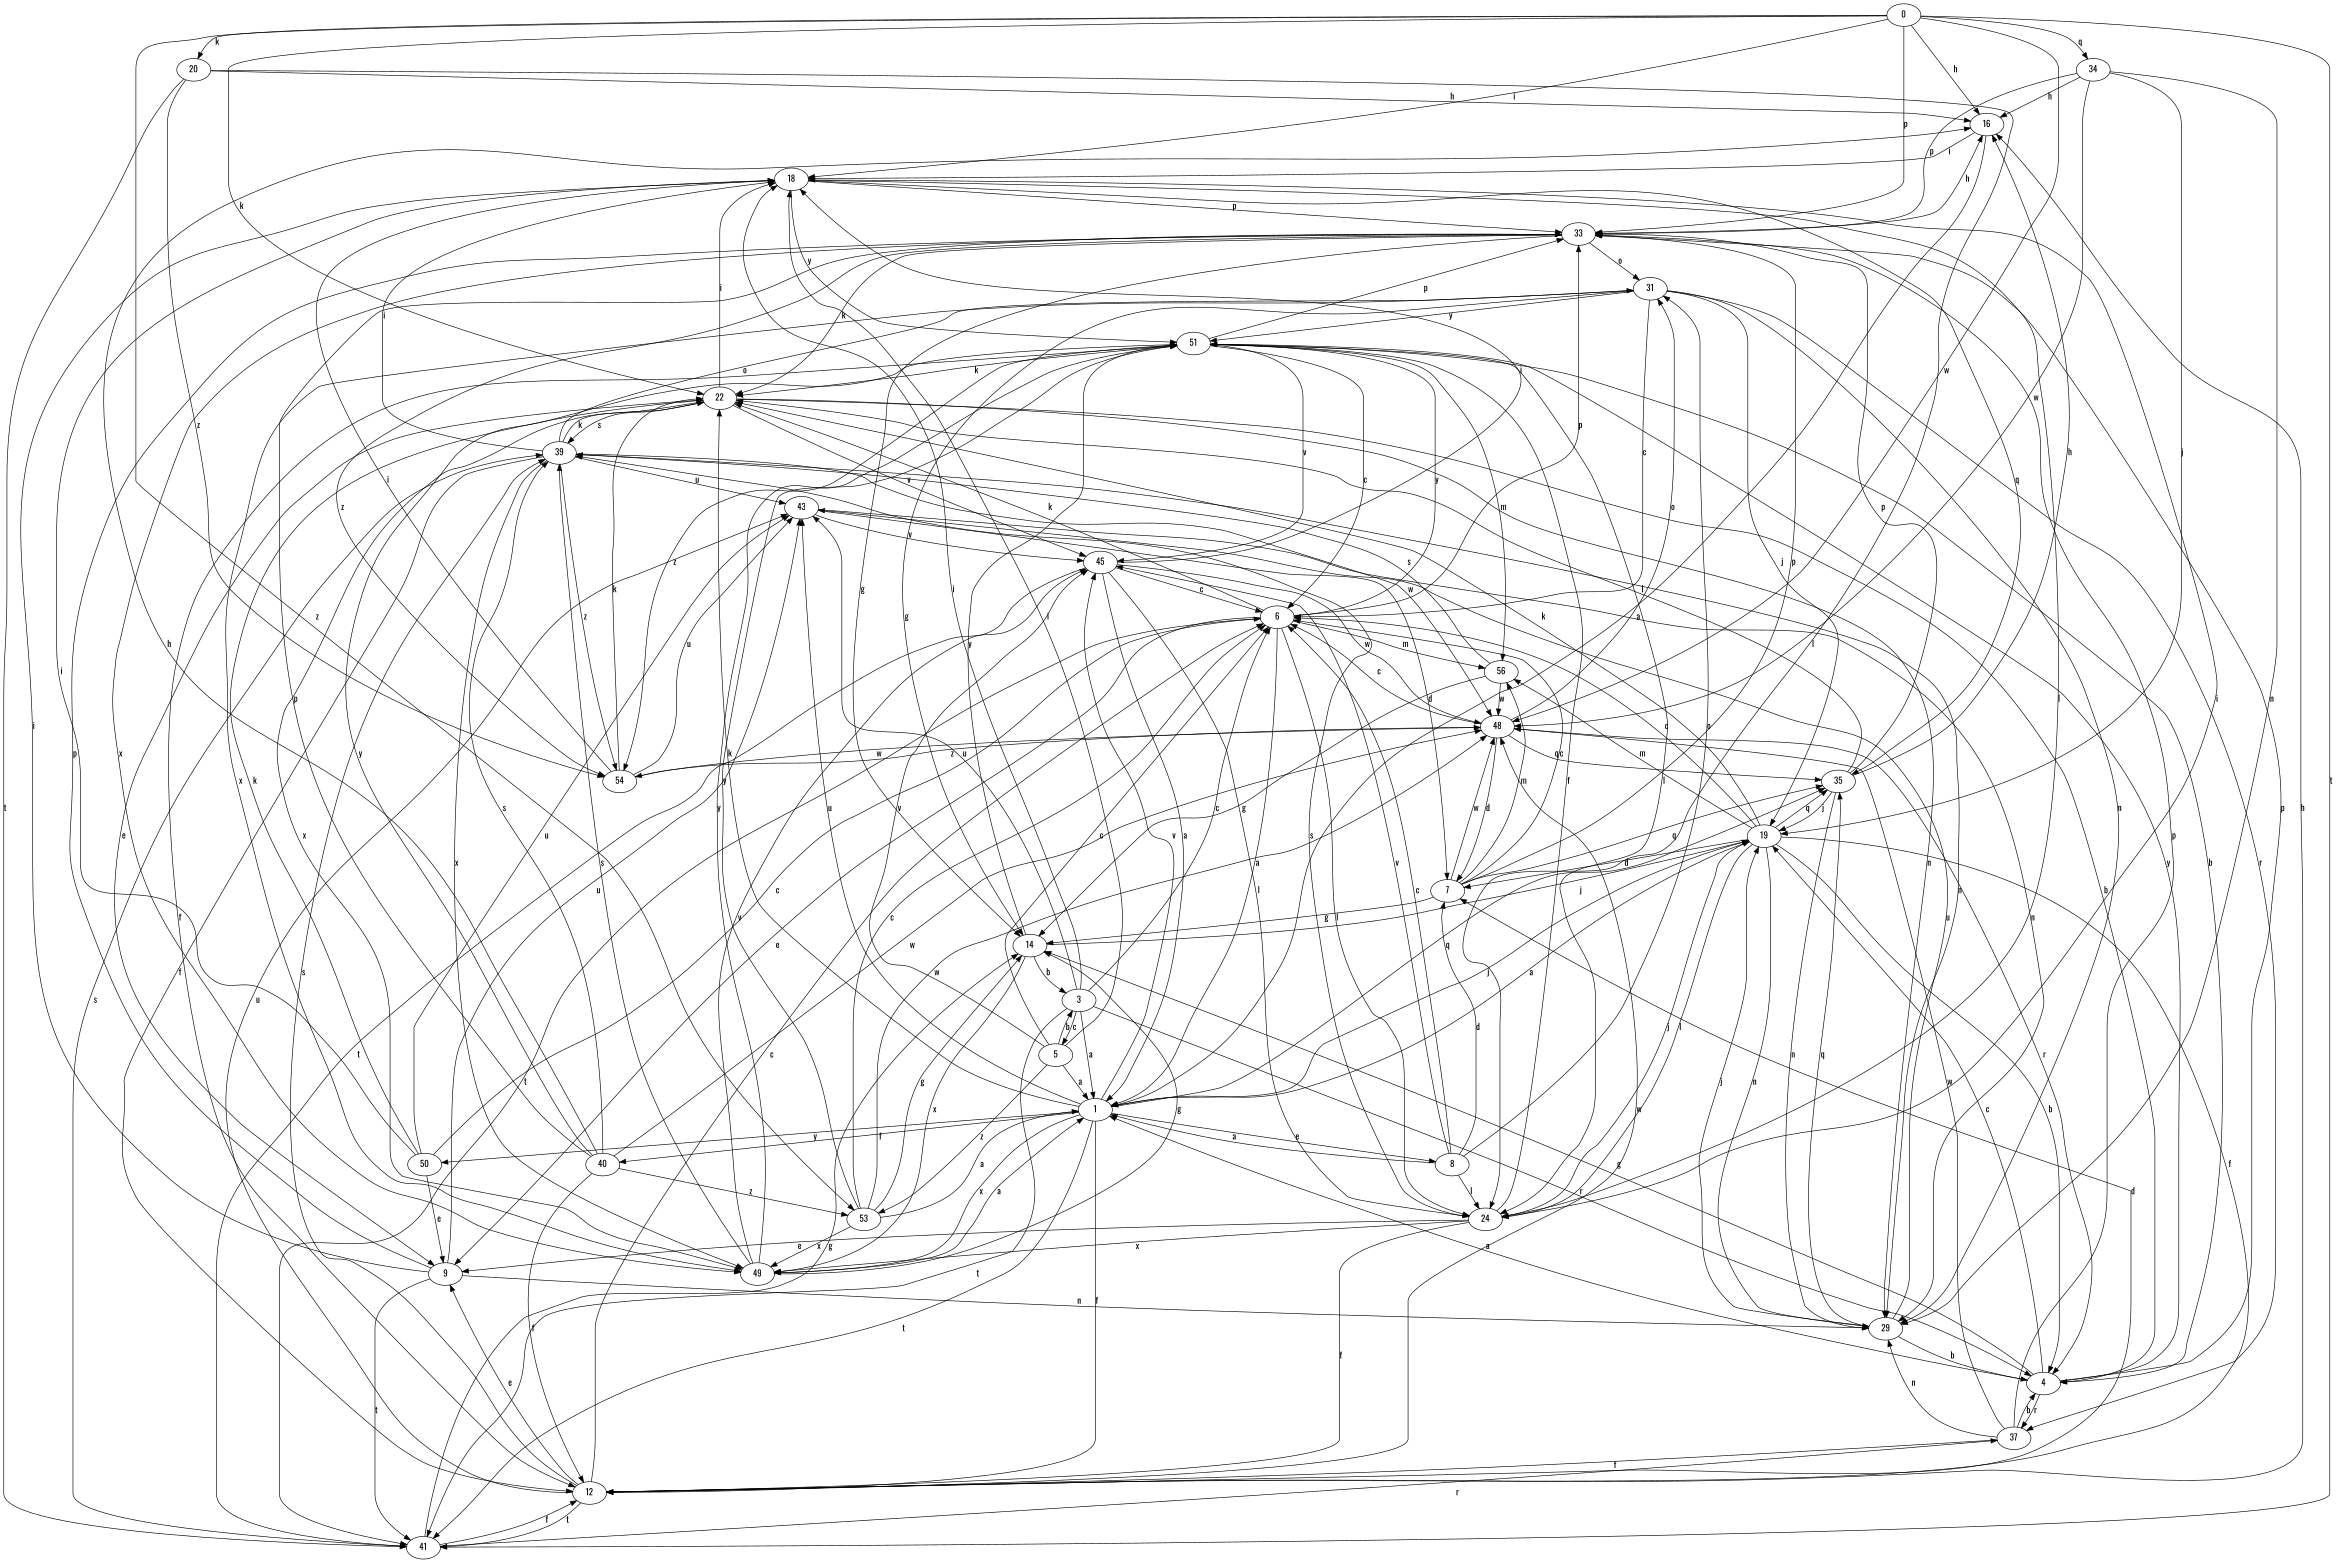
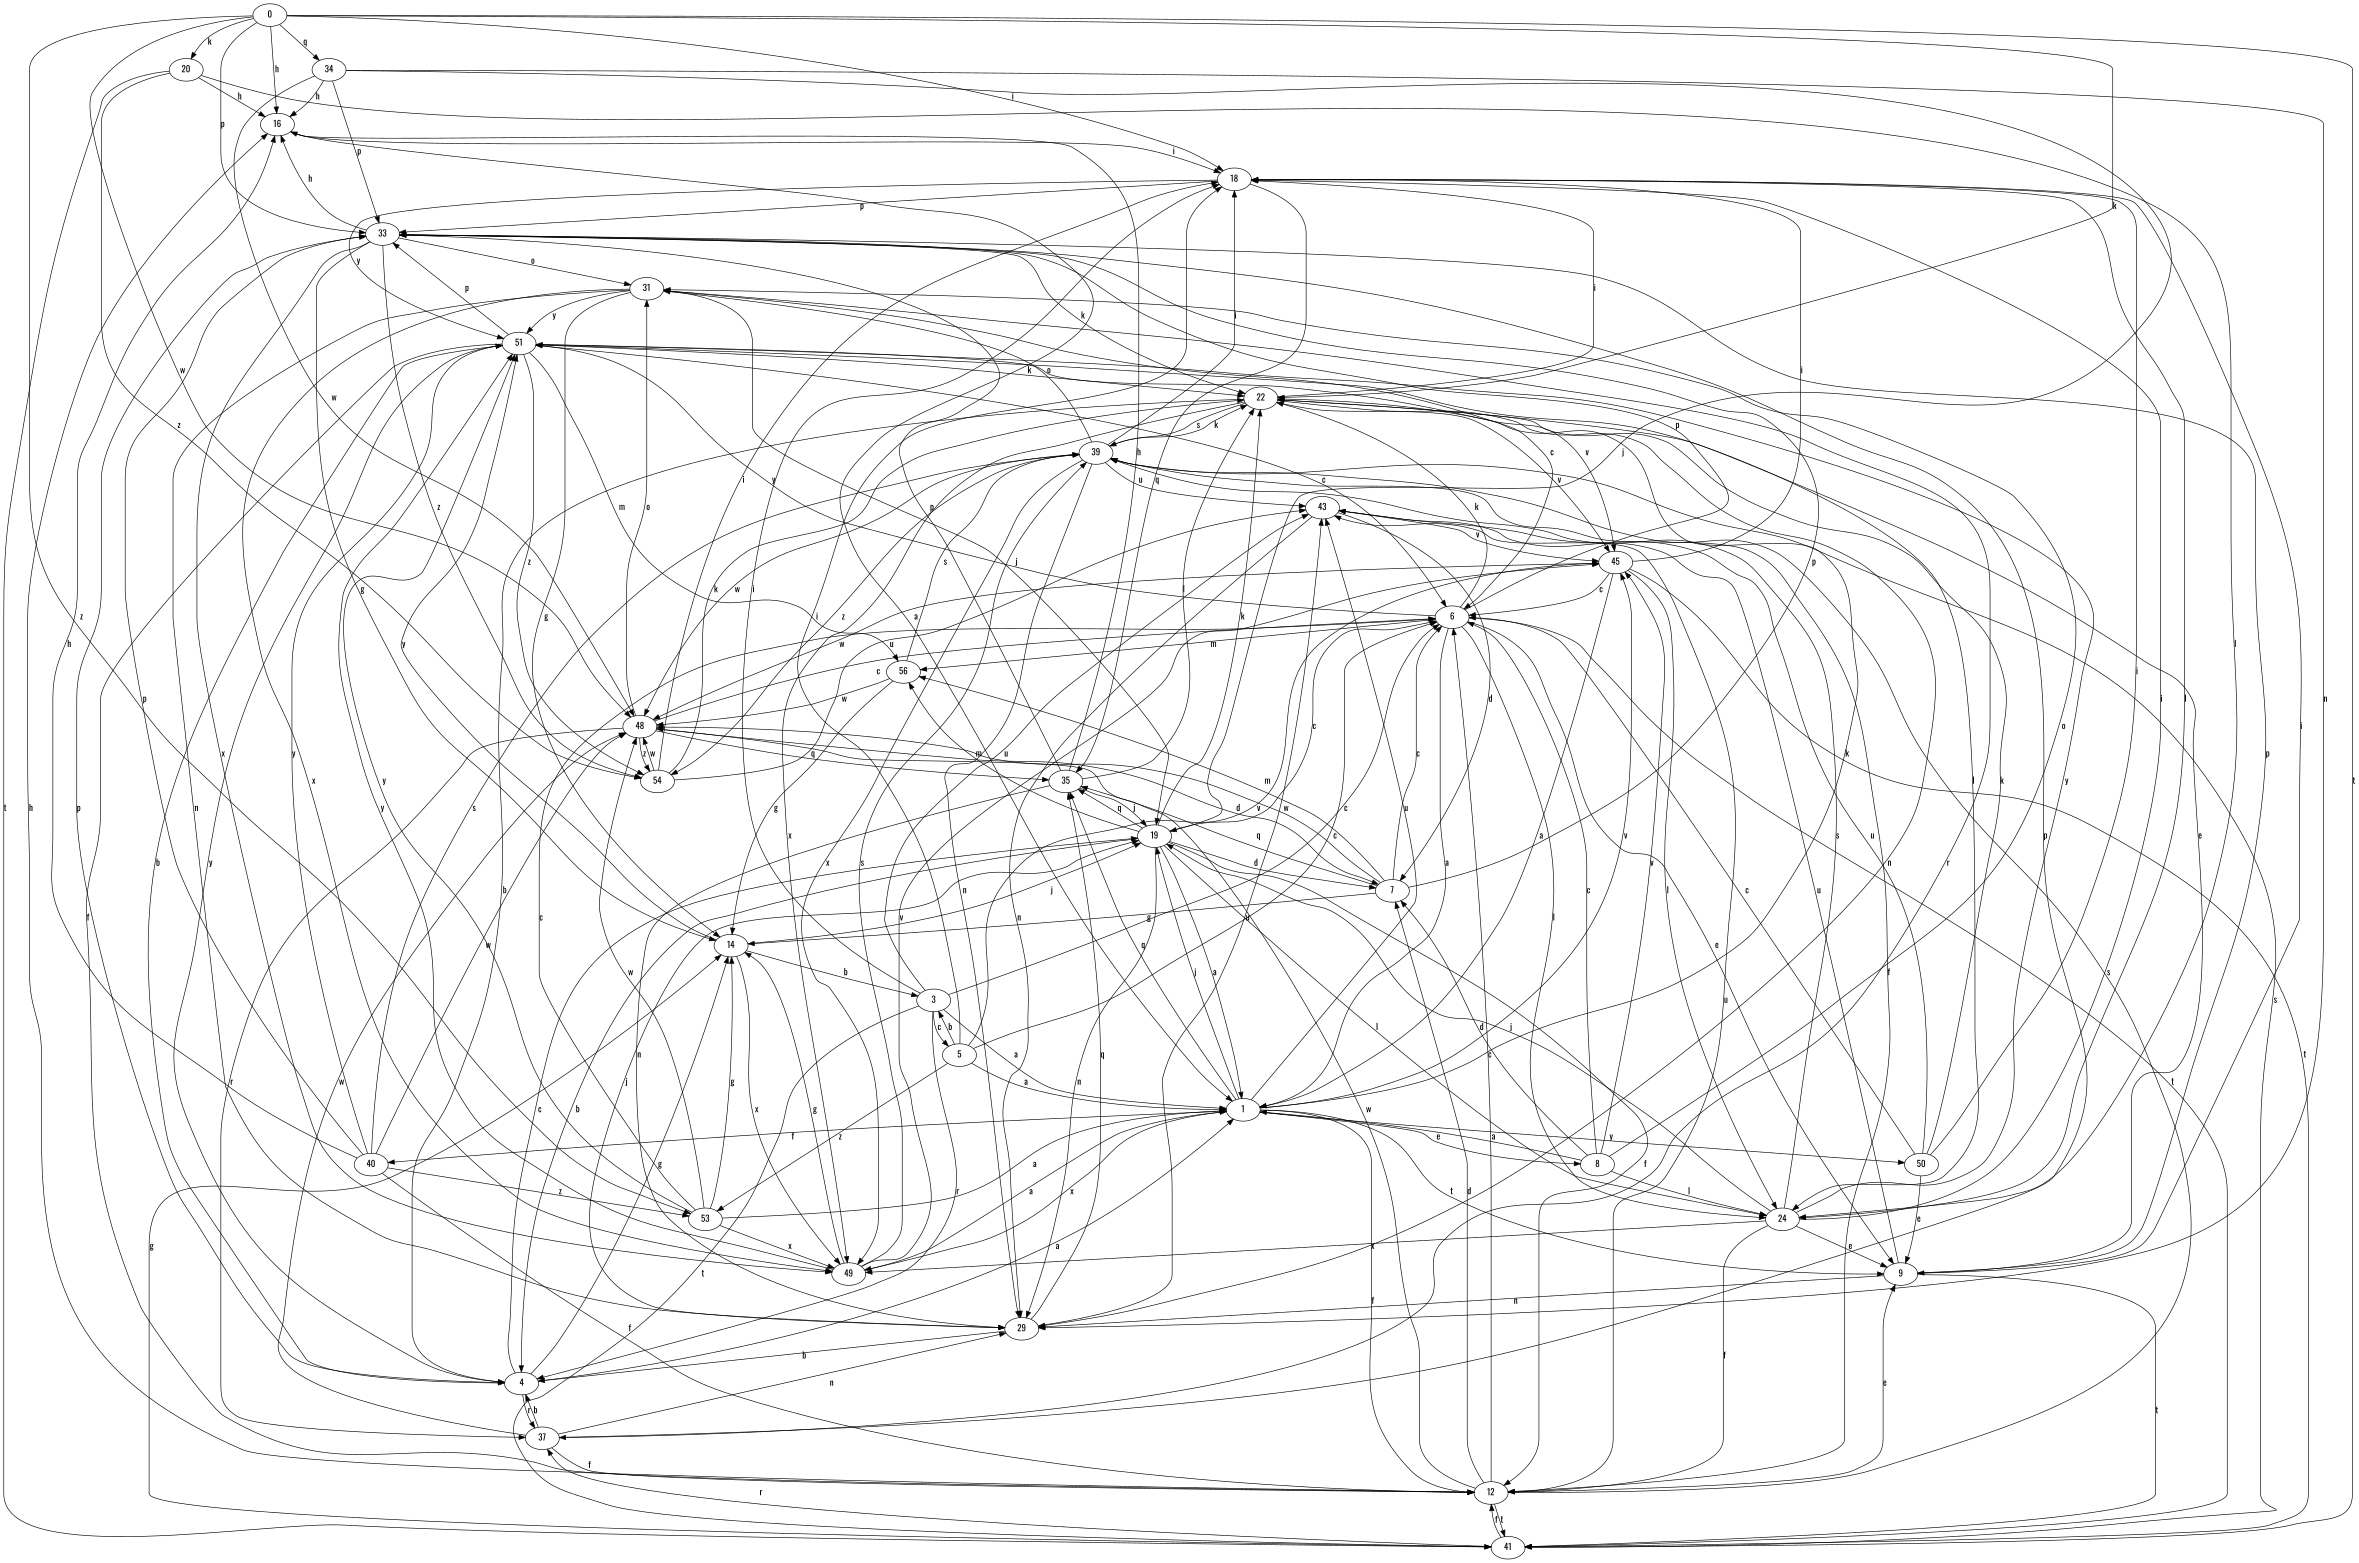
edge "24" -> "51": label "f" -> "y"
edge "48" -> "4": now "48" -> "37"
edge "1" -> "41": now "1" -> "9"
